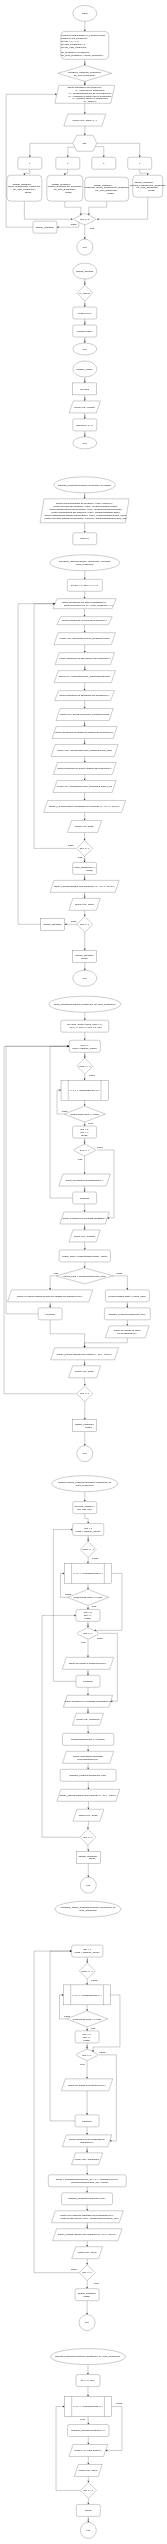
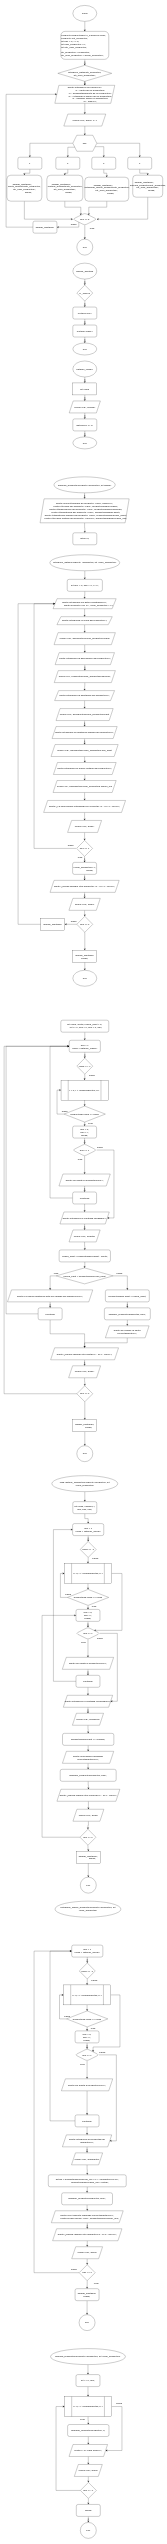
edge "3" -> "limpiar_pantalla(); actualizar_precio_producto(ptr_productos, ptr_num_productos); break;": added
node "introducir_datos(Producto *productos, nCompra *num_productos)": label "introducir_datos(Producto *productos, nCompra *num_productos)" -> "introducir_datos(Producto *productos, int *num_productos)"
node "venta_producto(Producto *productos, int *num_productos)": removed
edge "venta_producto(Producto *productos, int *num_productos)" -> "int clave, venta, nueva_exist = 0; int i = 0, aux = 0, pos = 0, op1;": removed
node "minimo restock_producto(Producto *productos, int *num_productos)": label "minimo restock_producto(Producto *productos, int *num_productos)" -> "void restock_producto(Producto *productos, int *num_productos)"
